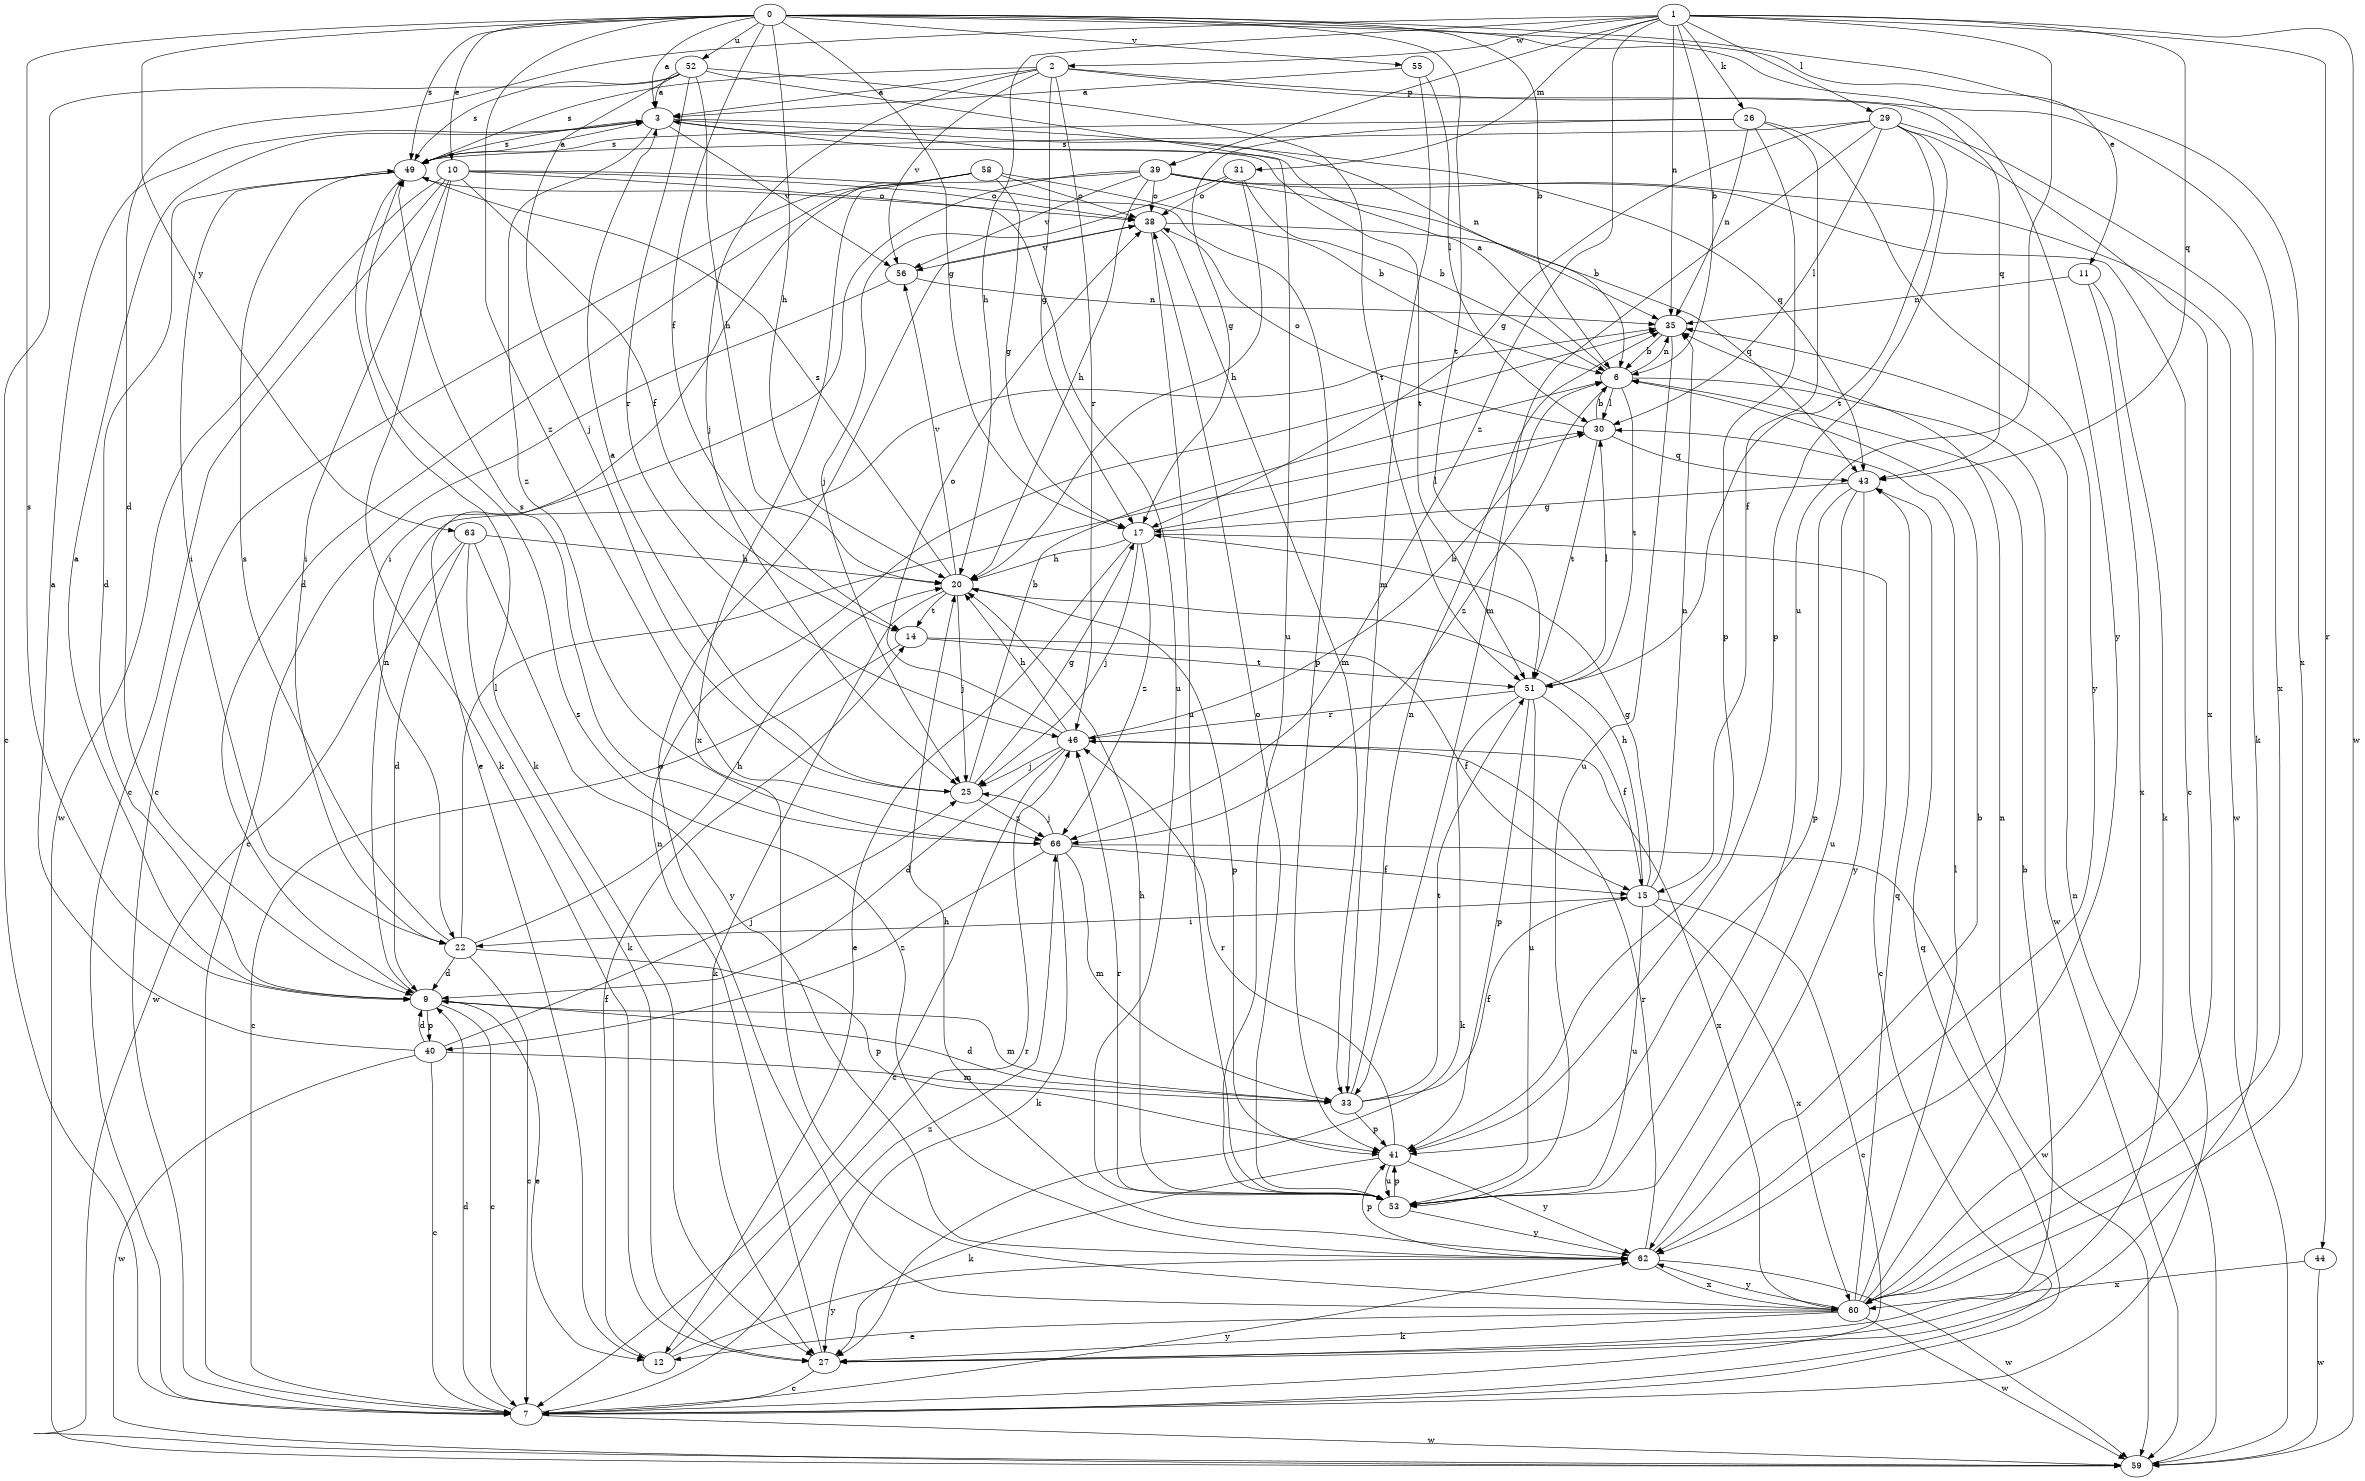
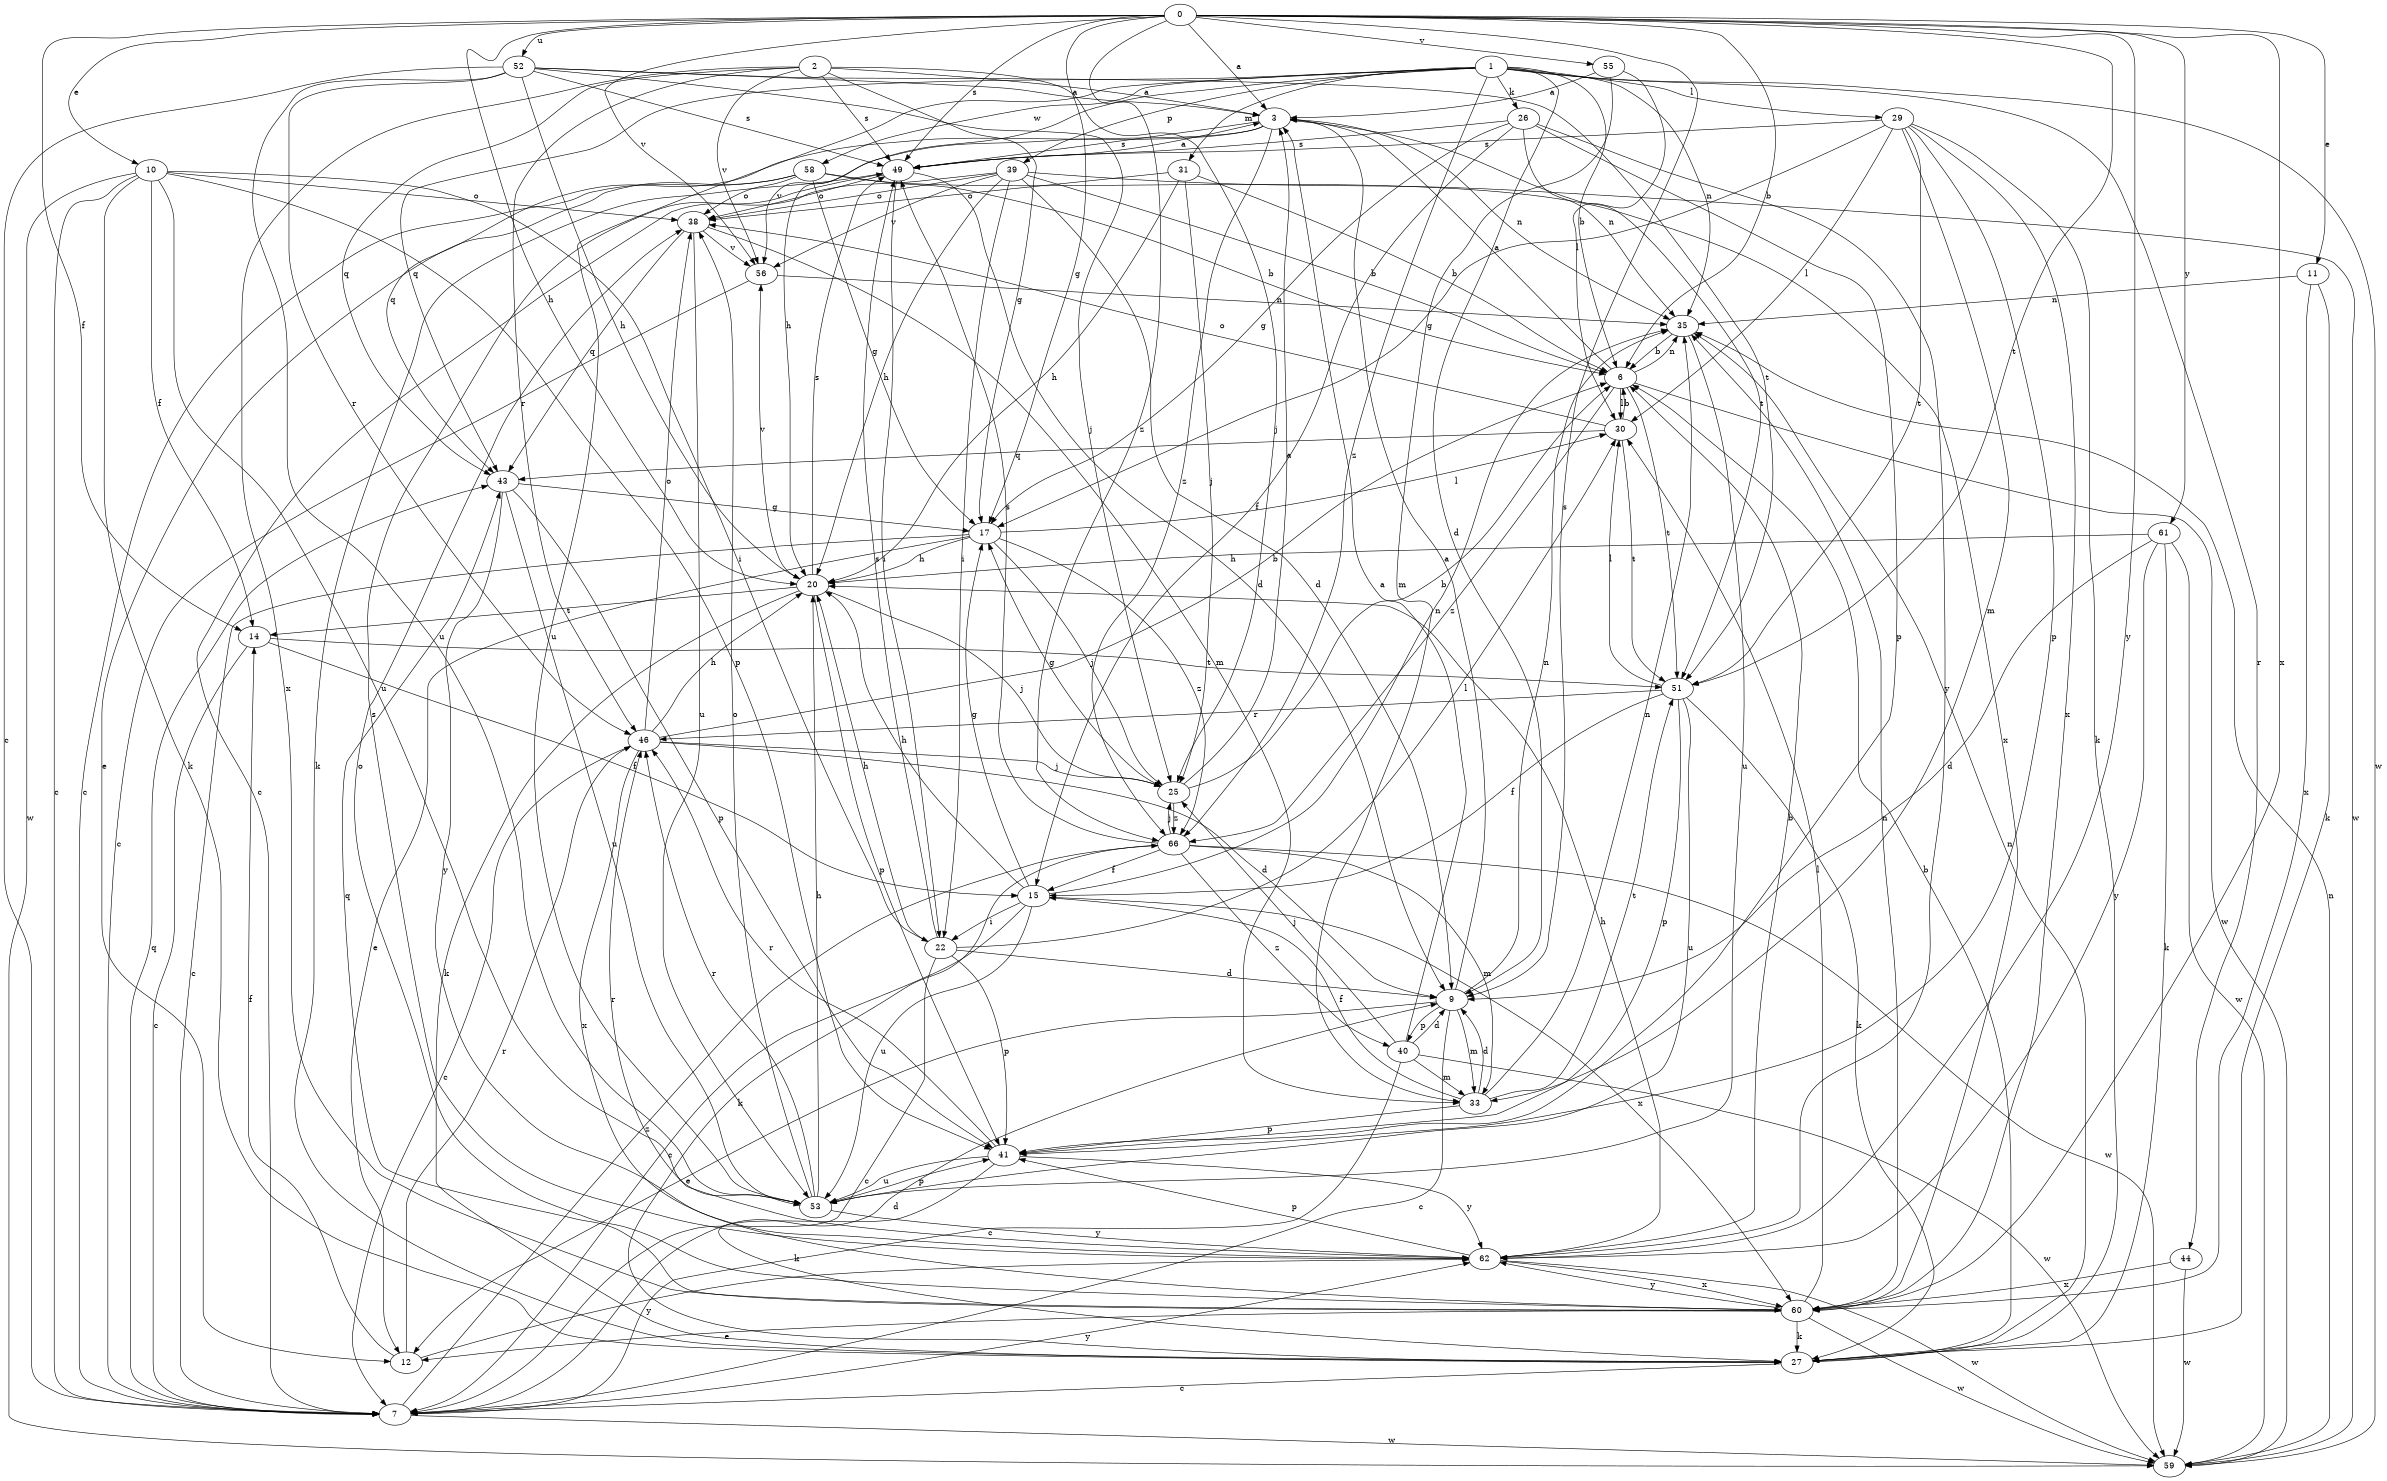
edge "0" -> "56": added, label "v"
edge "1" -> "2": now "1" -> "58"
node "63": label "63" -> "61"
